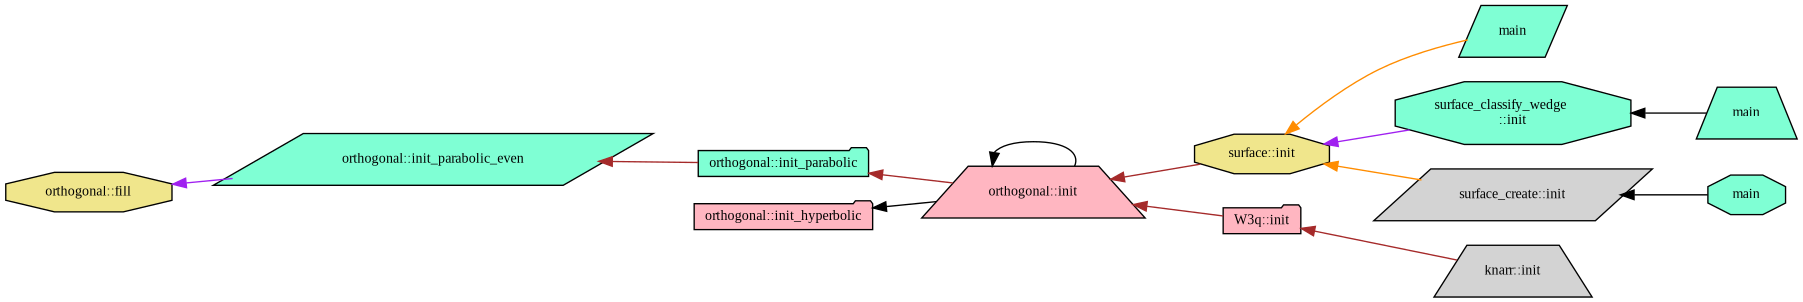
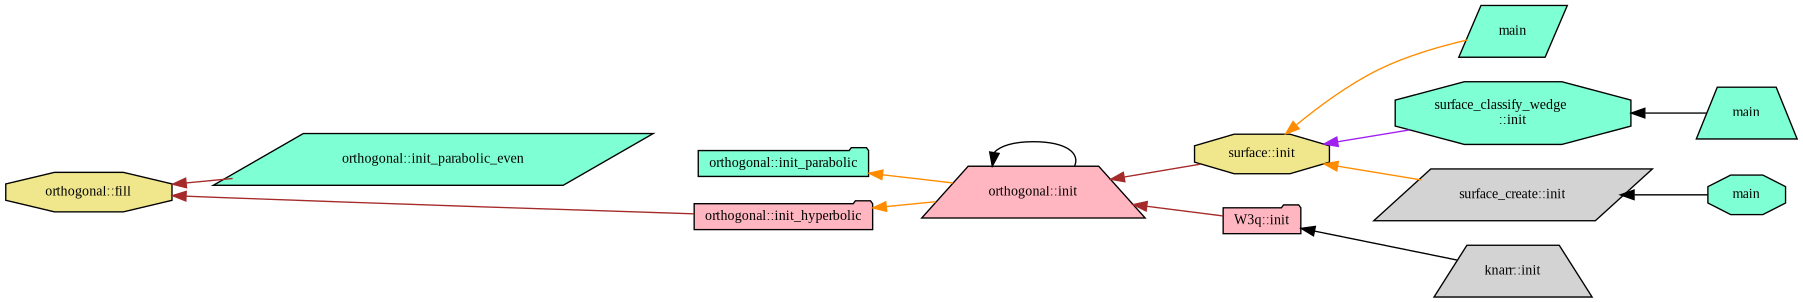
edge "orthogonal::init_parabolic" -> "orthogonal::init_parabolic_even": removed
edge "orthogonal::init" -> "orthogonal::init_parabolic": color brown -> darkorange
edge "orthogonal::init_parabolic_even" -> "orthogonal::fill": color purple -> brown
edge "orthogonal::init" -> "orthogonal::init_hyperbolic": color black -> darkorange
edge "orthogonal::init_hyperbolic" -> "orthogonal::fill": added
edge "knarr::init" -> "W3q::init": color brown -> black
